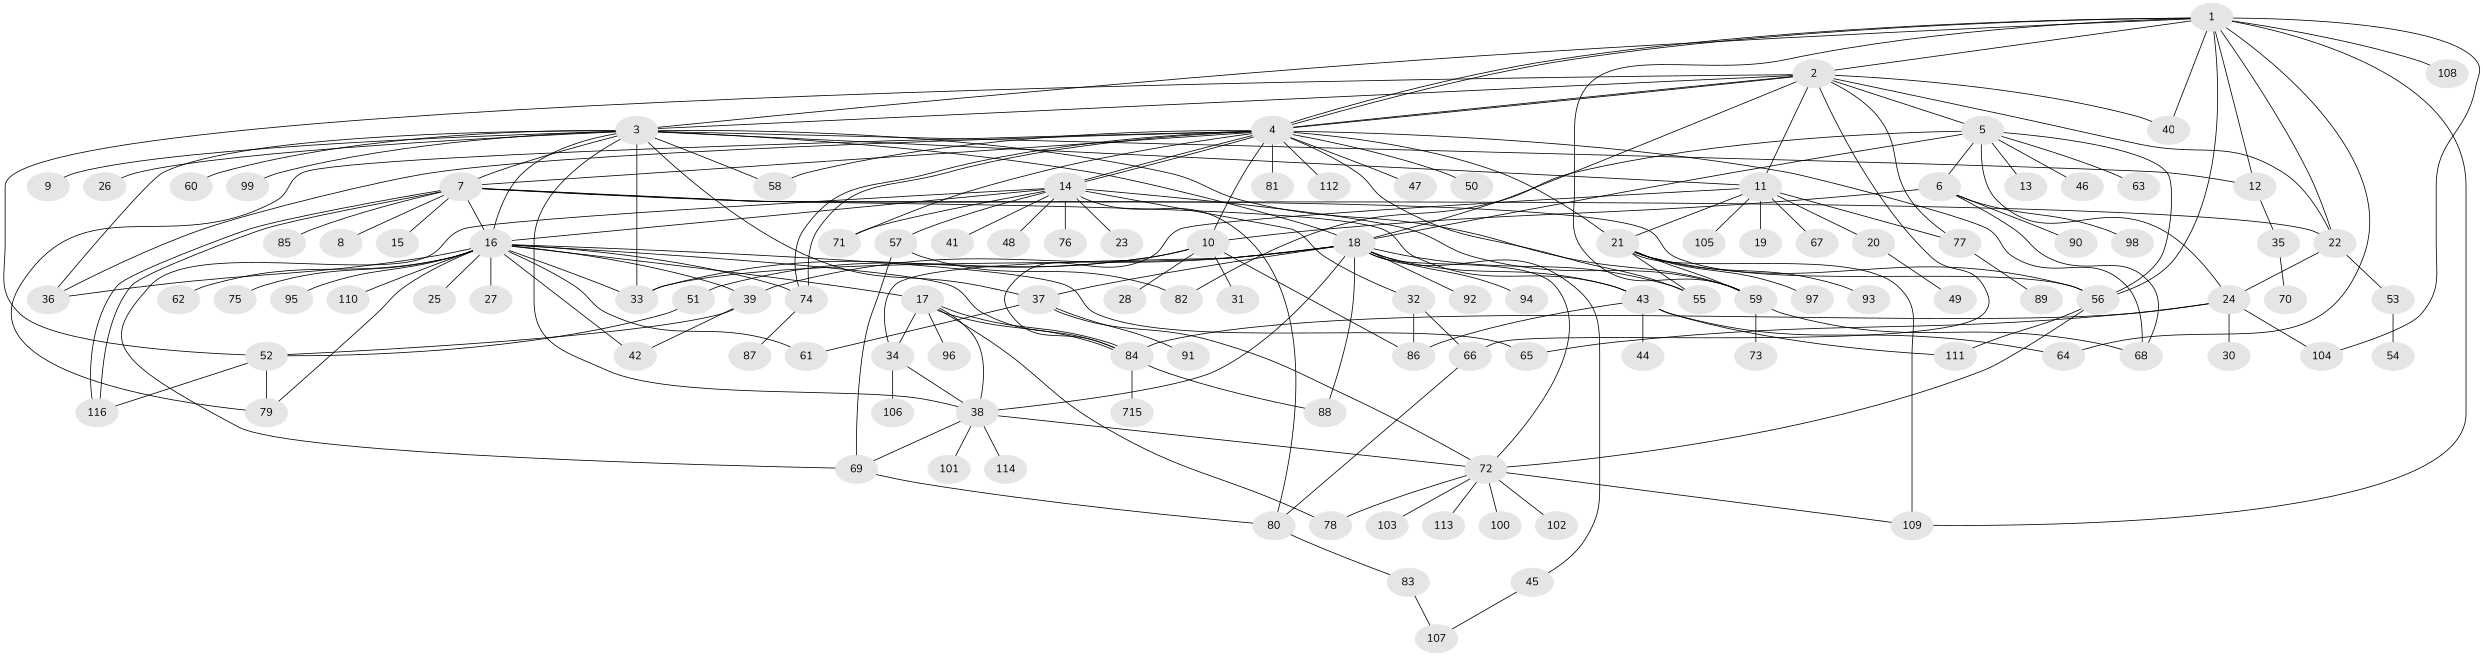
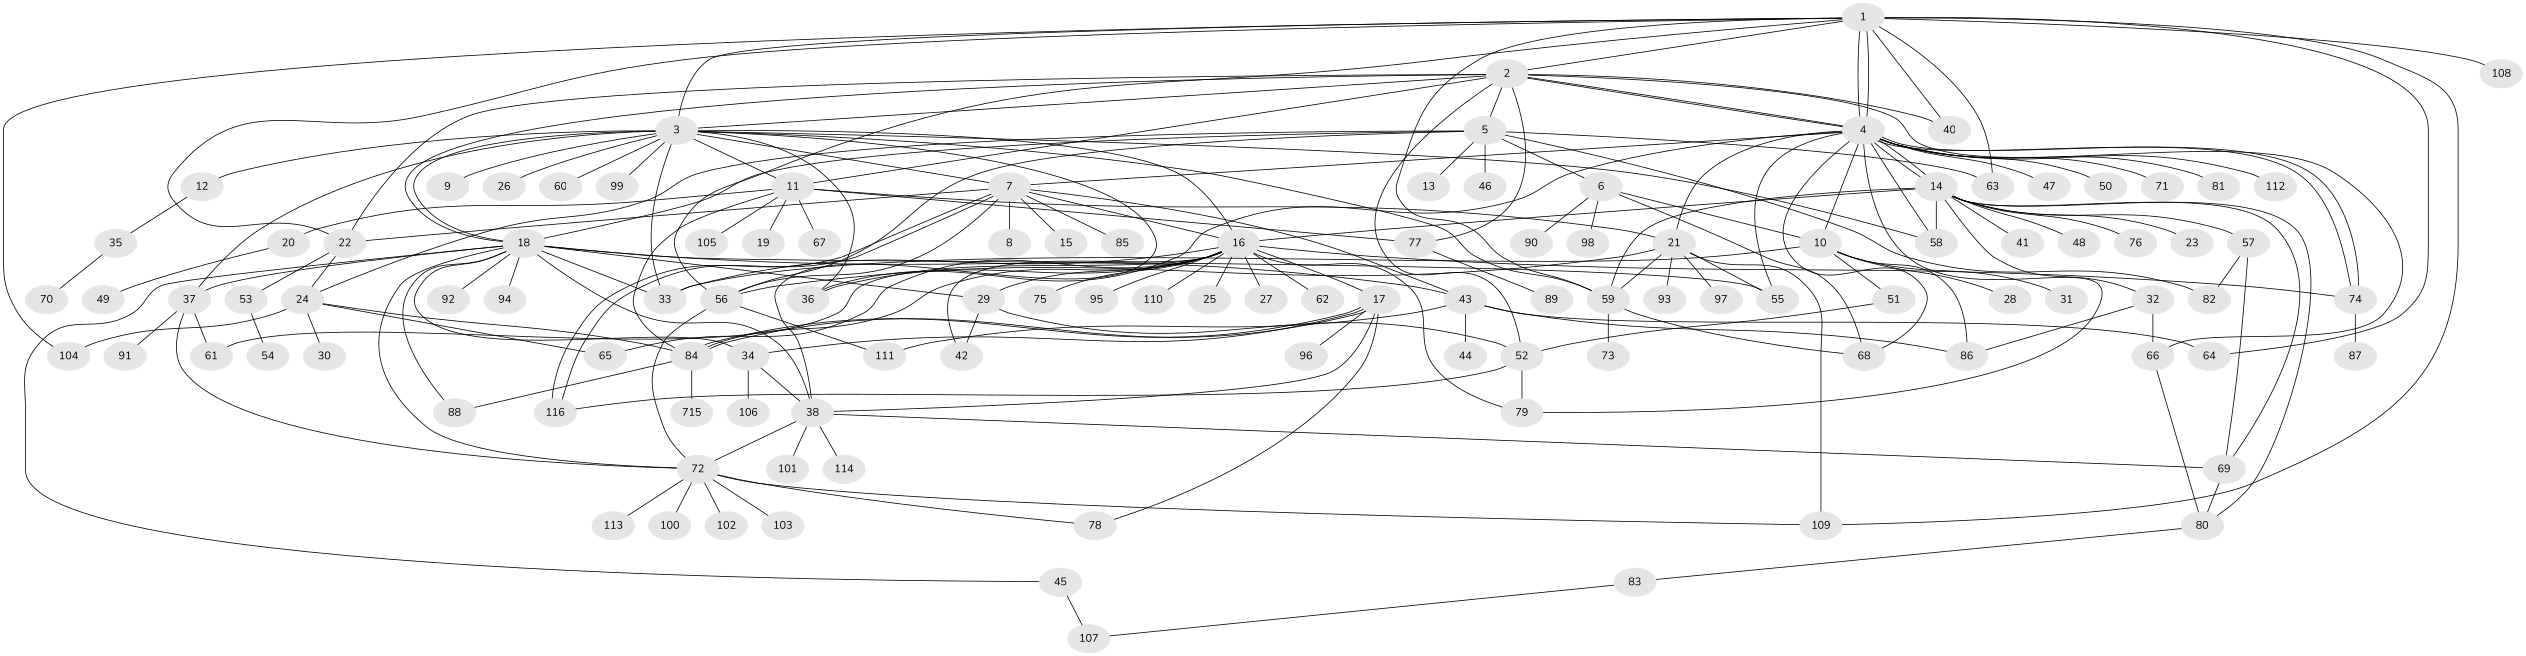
edge "1" -- "12": now "1" -- "63"
edge "14" -- "71": now "14" -- "58"
node "39": label "39" -> "29"
